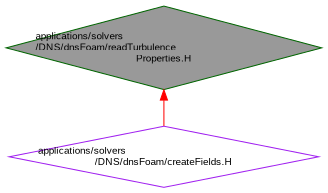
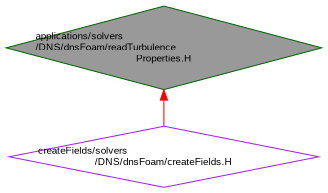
node "applications/solvers /DNS/dnsFoam/createFields.H": label "applications/solvers /DNS/dnsFoam/createFields.H" -> "createFields/solvers /DNS/dnsFoam/createFields.H"
